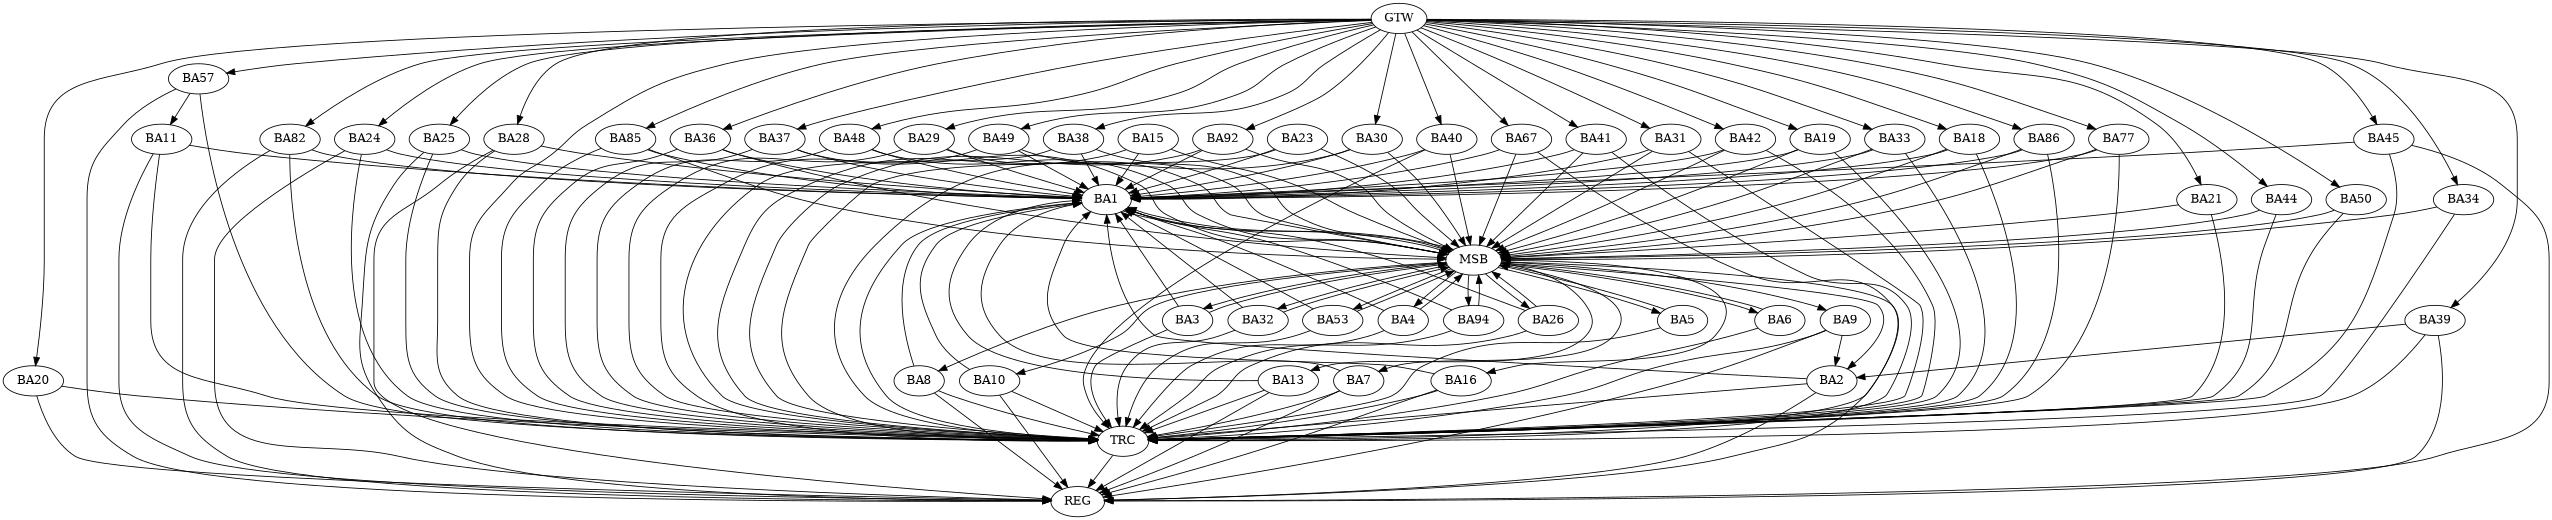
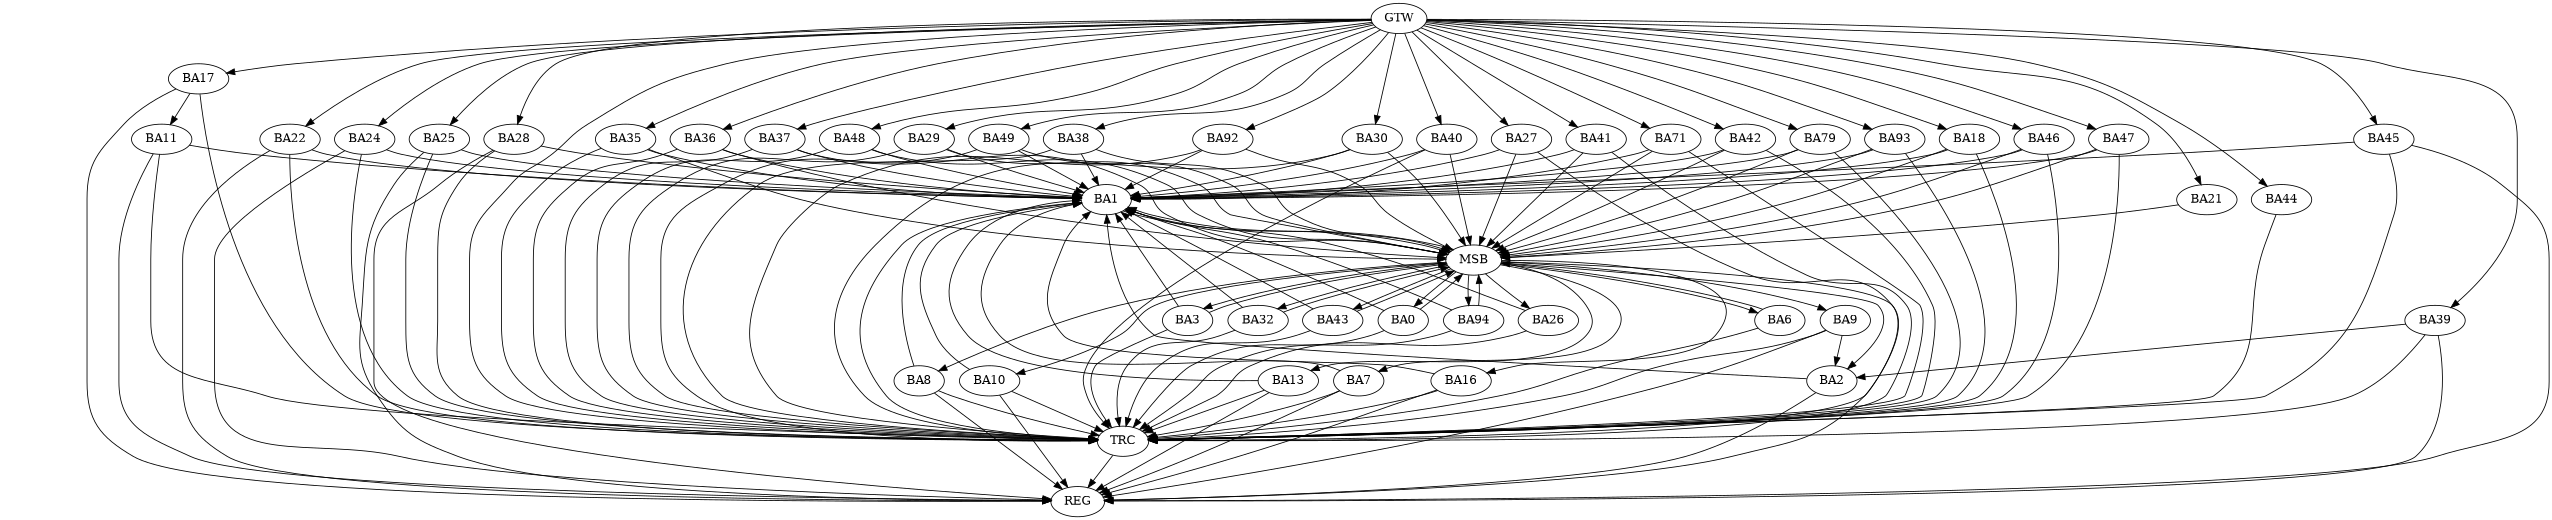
node "BA57": label "BA57" -> "BA17"
node "BA82": label "BA82" -> "BA22"
node "BA85": label "BA85" -> "BA35"
node "BA15": removed
node "BA23": removed
node "BA67": label "BA67" -> "BA27"
node "BA31": label "BA31" -> "BA71"
node "BA19": label "BA19" -> "BA79"
node "BA33": label "BA33" -> "BA93"
node "BA86": label "BA86" -> "BA46"
node "BA77": label "BA77" -> "BA47"
node "BA50": removed
node "BA34": removed
edge "BA44" -> "MSB": removed
edge "BA26" -> "MSB": removed
node "BA53": label "BA53" -> "BA43"
node "BA4": label "BA4" -> "BA0"
node "BA5": removed
node "BA20": removed
edge "BA2" -> "TRC": removed
edge "BA21" -> "TRC": removed
